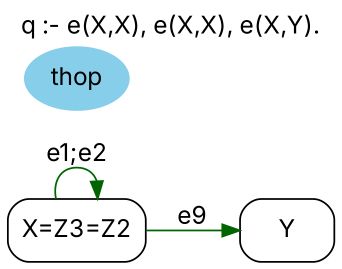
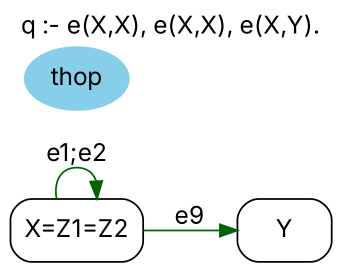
node "X=Z3=Z2": label "X=Z3=Z2" -> "X=Z1=Z2"
